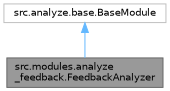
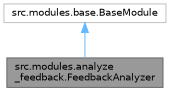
node "src.analyze.base.BaseModule": label "src.analyze.base.BaseModule" -> "src.modules.base.BaseModule"
